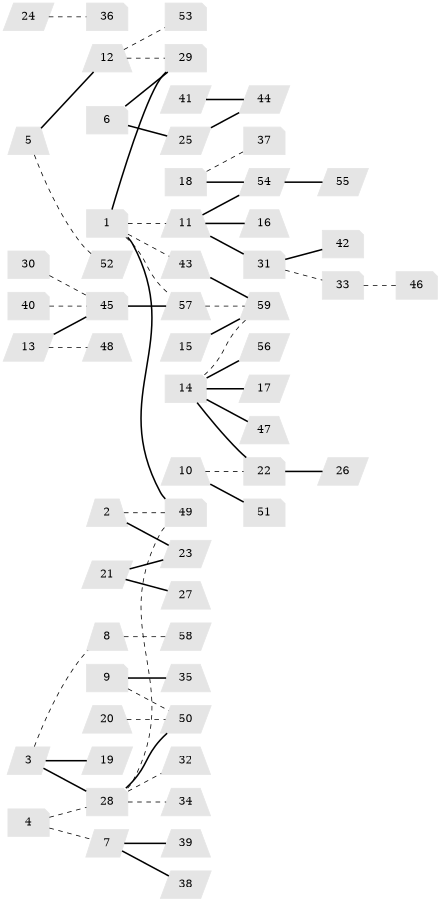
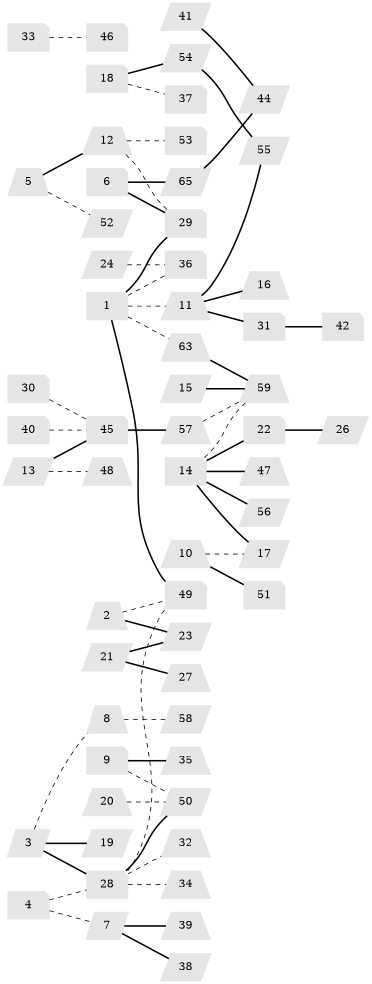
node "25": label "25" -> "65"
edge "54" -- "11": now "55" -- "11"
node "43": label "43" -> "63"
edge "1" -- "57": now "1" -- "36"
edge "31" -- "33": removed
edge "10" -- "22": now "10" -- "17"
